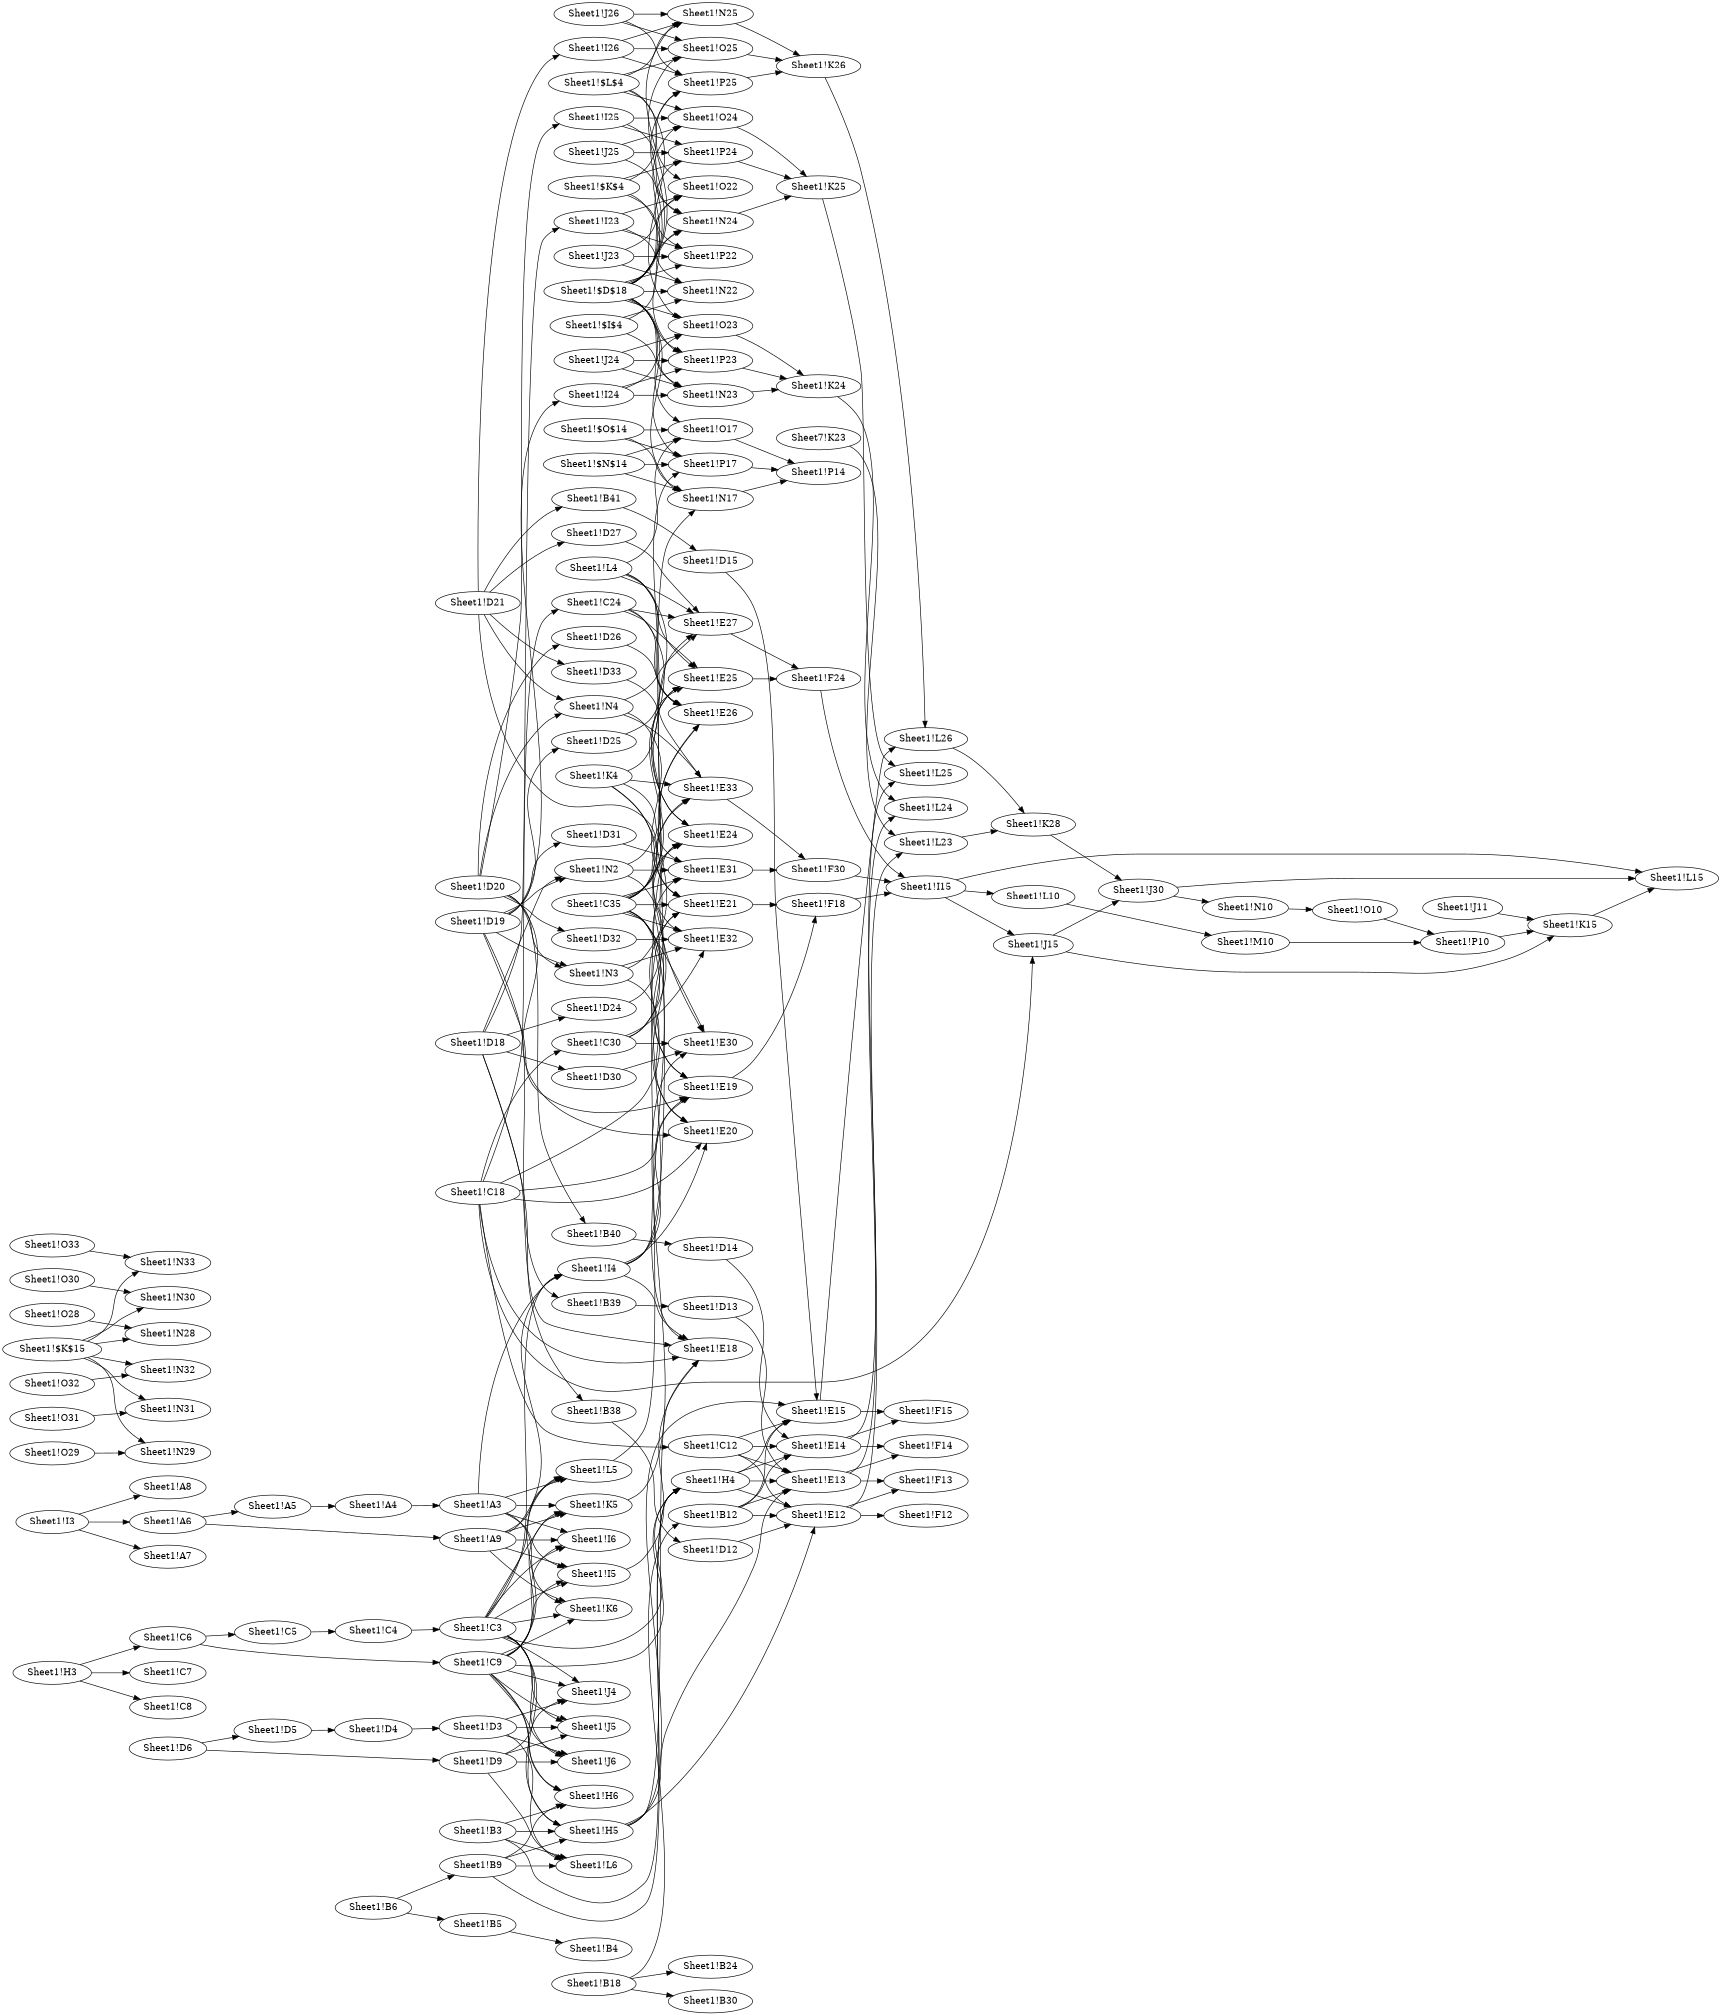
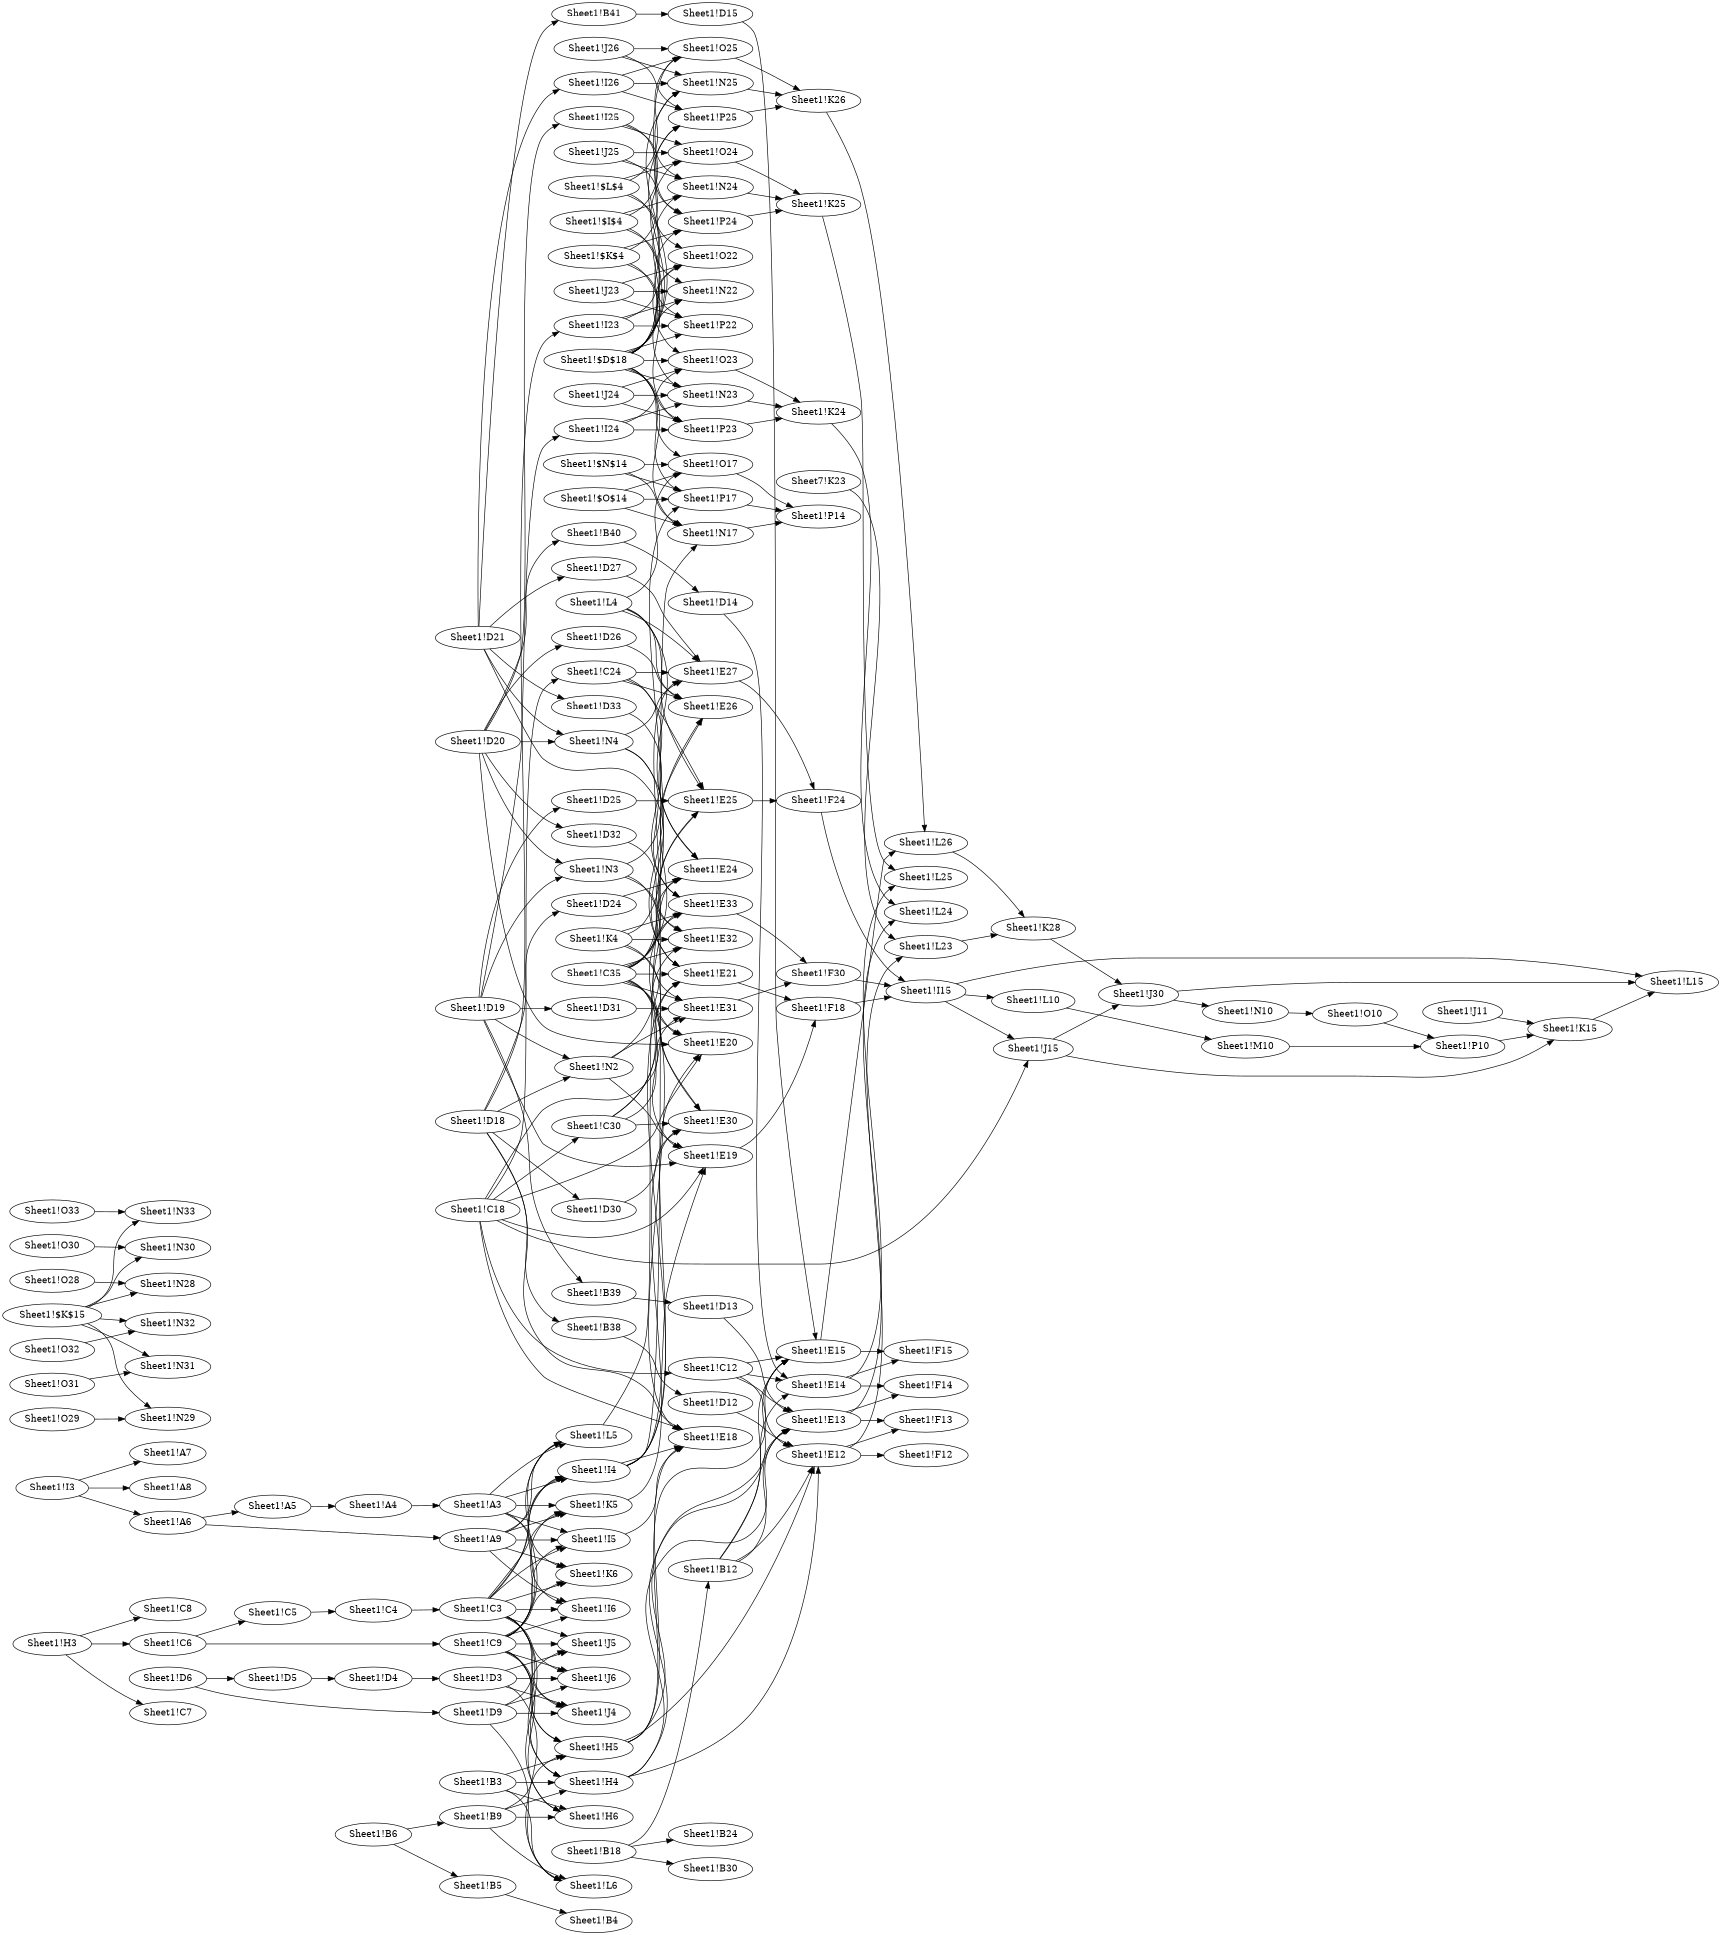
edge "Sheet1!$L$4" -> "Sheet1!N25": now "Sheet1!$I$4" -> "Sheet1!N25"
edge "Sheet1!H4" -> "Sheet1!E14": removed
edge "Sheet1!C9" -> "Sheet1!I4": added
